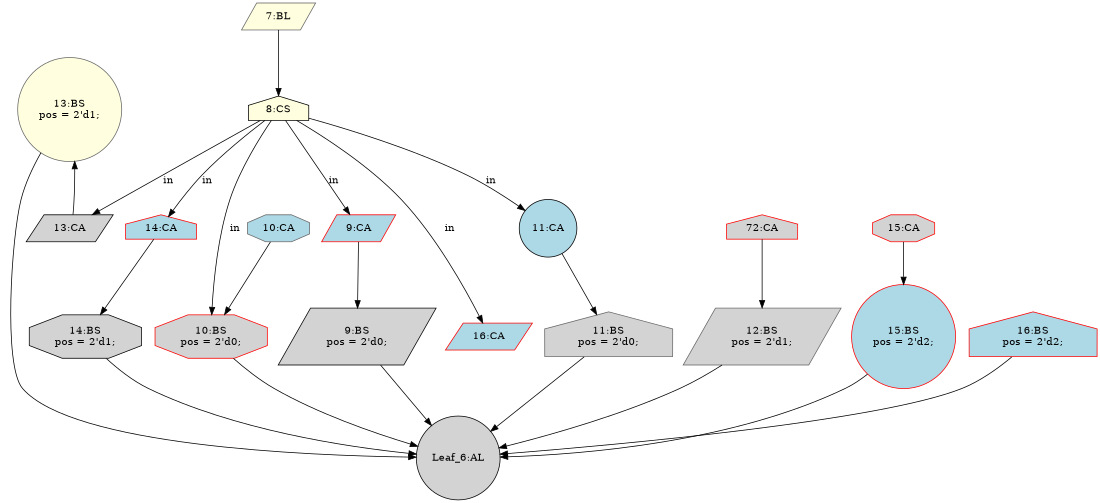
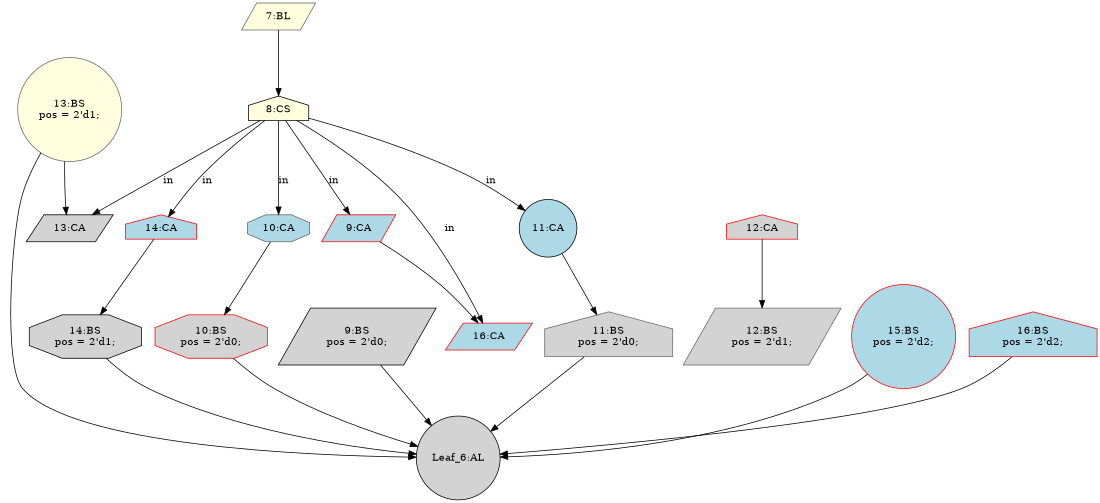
edge "13:CA" -> "13:BS pos = 2'd1;": reversed
edge "8:CS" -> "10:BS pos = 2'd0;": now "8:CS" -> "10:CA"
node "72:CA": label "72:CA" -> "12:CA"
node "15:CA": removed
edge "9:CA" -> "9:BS pos = 2'd0;": now "9:CA" -> "16:CA"
edge "12:BS pos = 2'd1;" -> "Leaf_6:AL": removed
